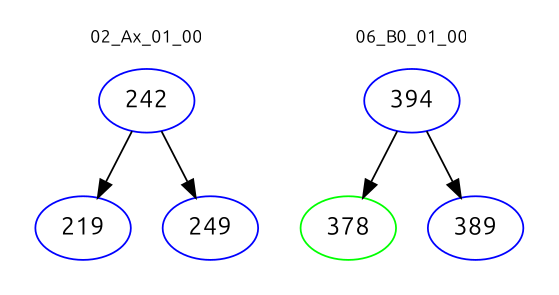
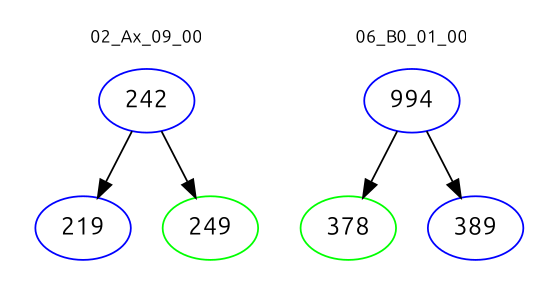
cluster "02_Ax_01_00": label "02_Ax_01_00" -> "02_Ax_09_00"
node "394": label "394" -> "994"
node "249": color blue -> green
